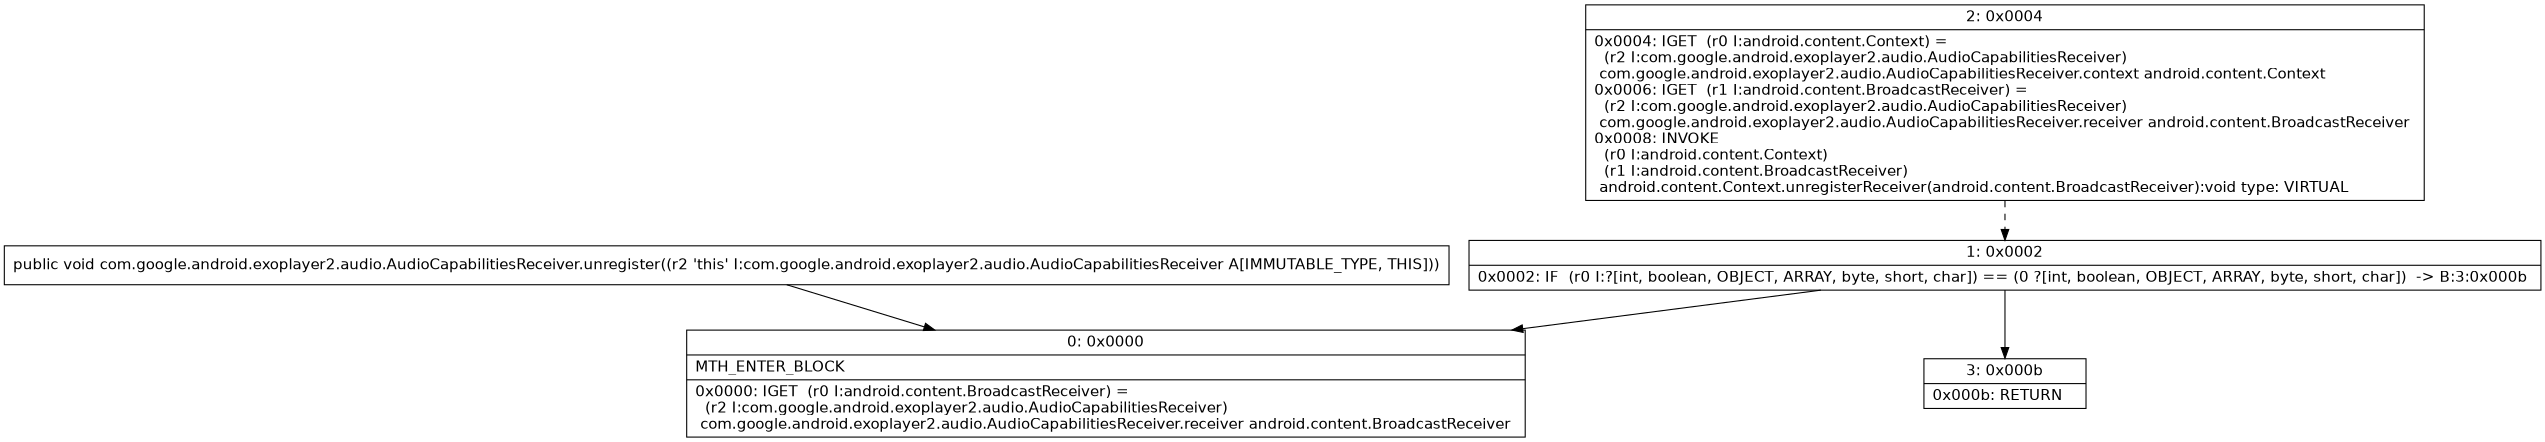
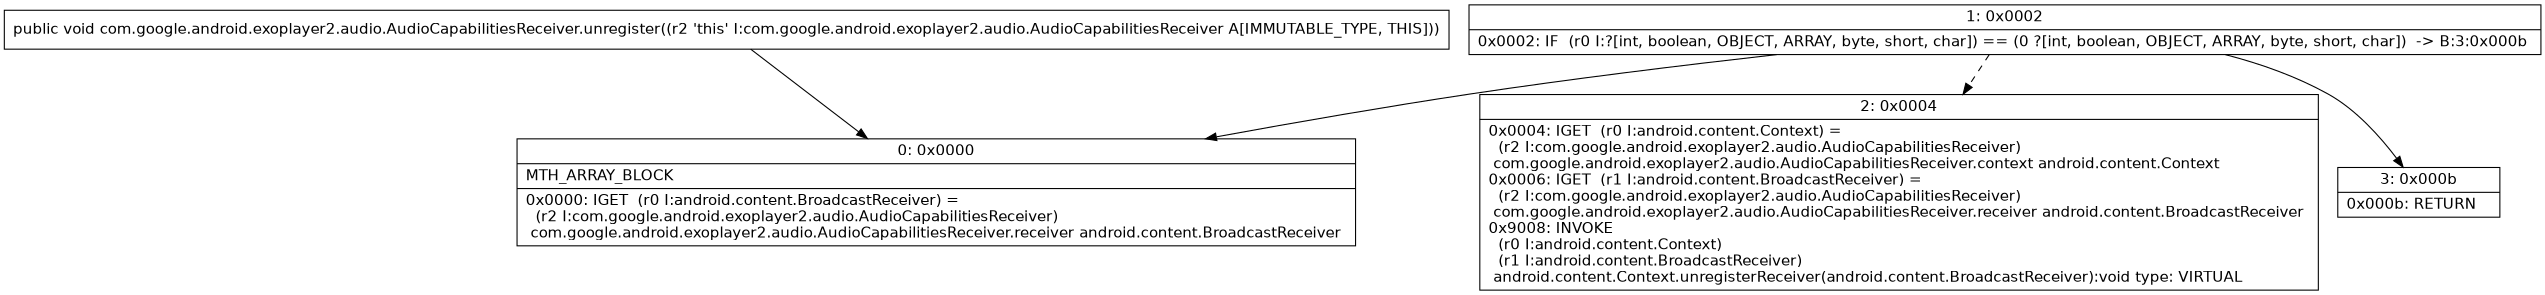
node "2: 0x0004": text "0x0008: INVOKE" -> "0x9008: INVOKE"
edge "2: 0x0004" -> "1: 0x0002": reversed
node "0: 0x0000": text "MTH_ENTER_BLOCK" -> "MTH_ARRAY_BLOCK"
